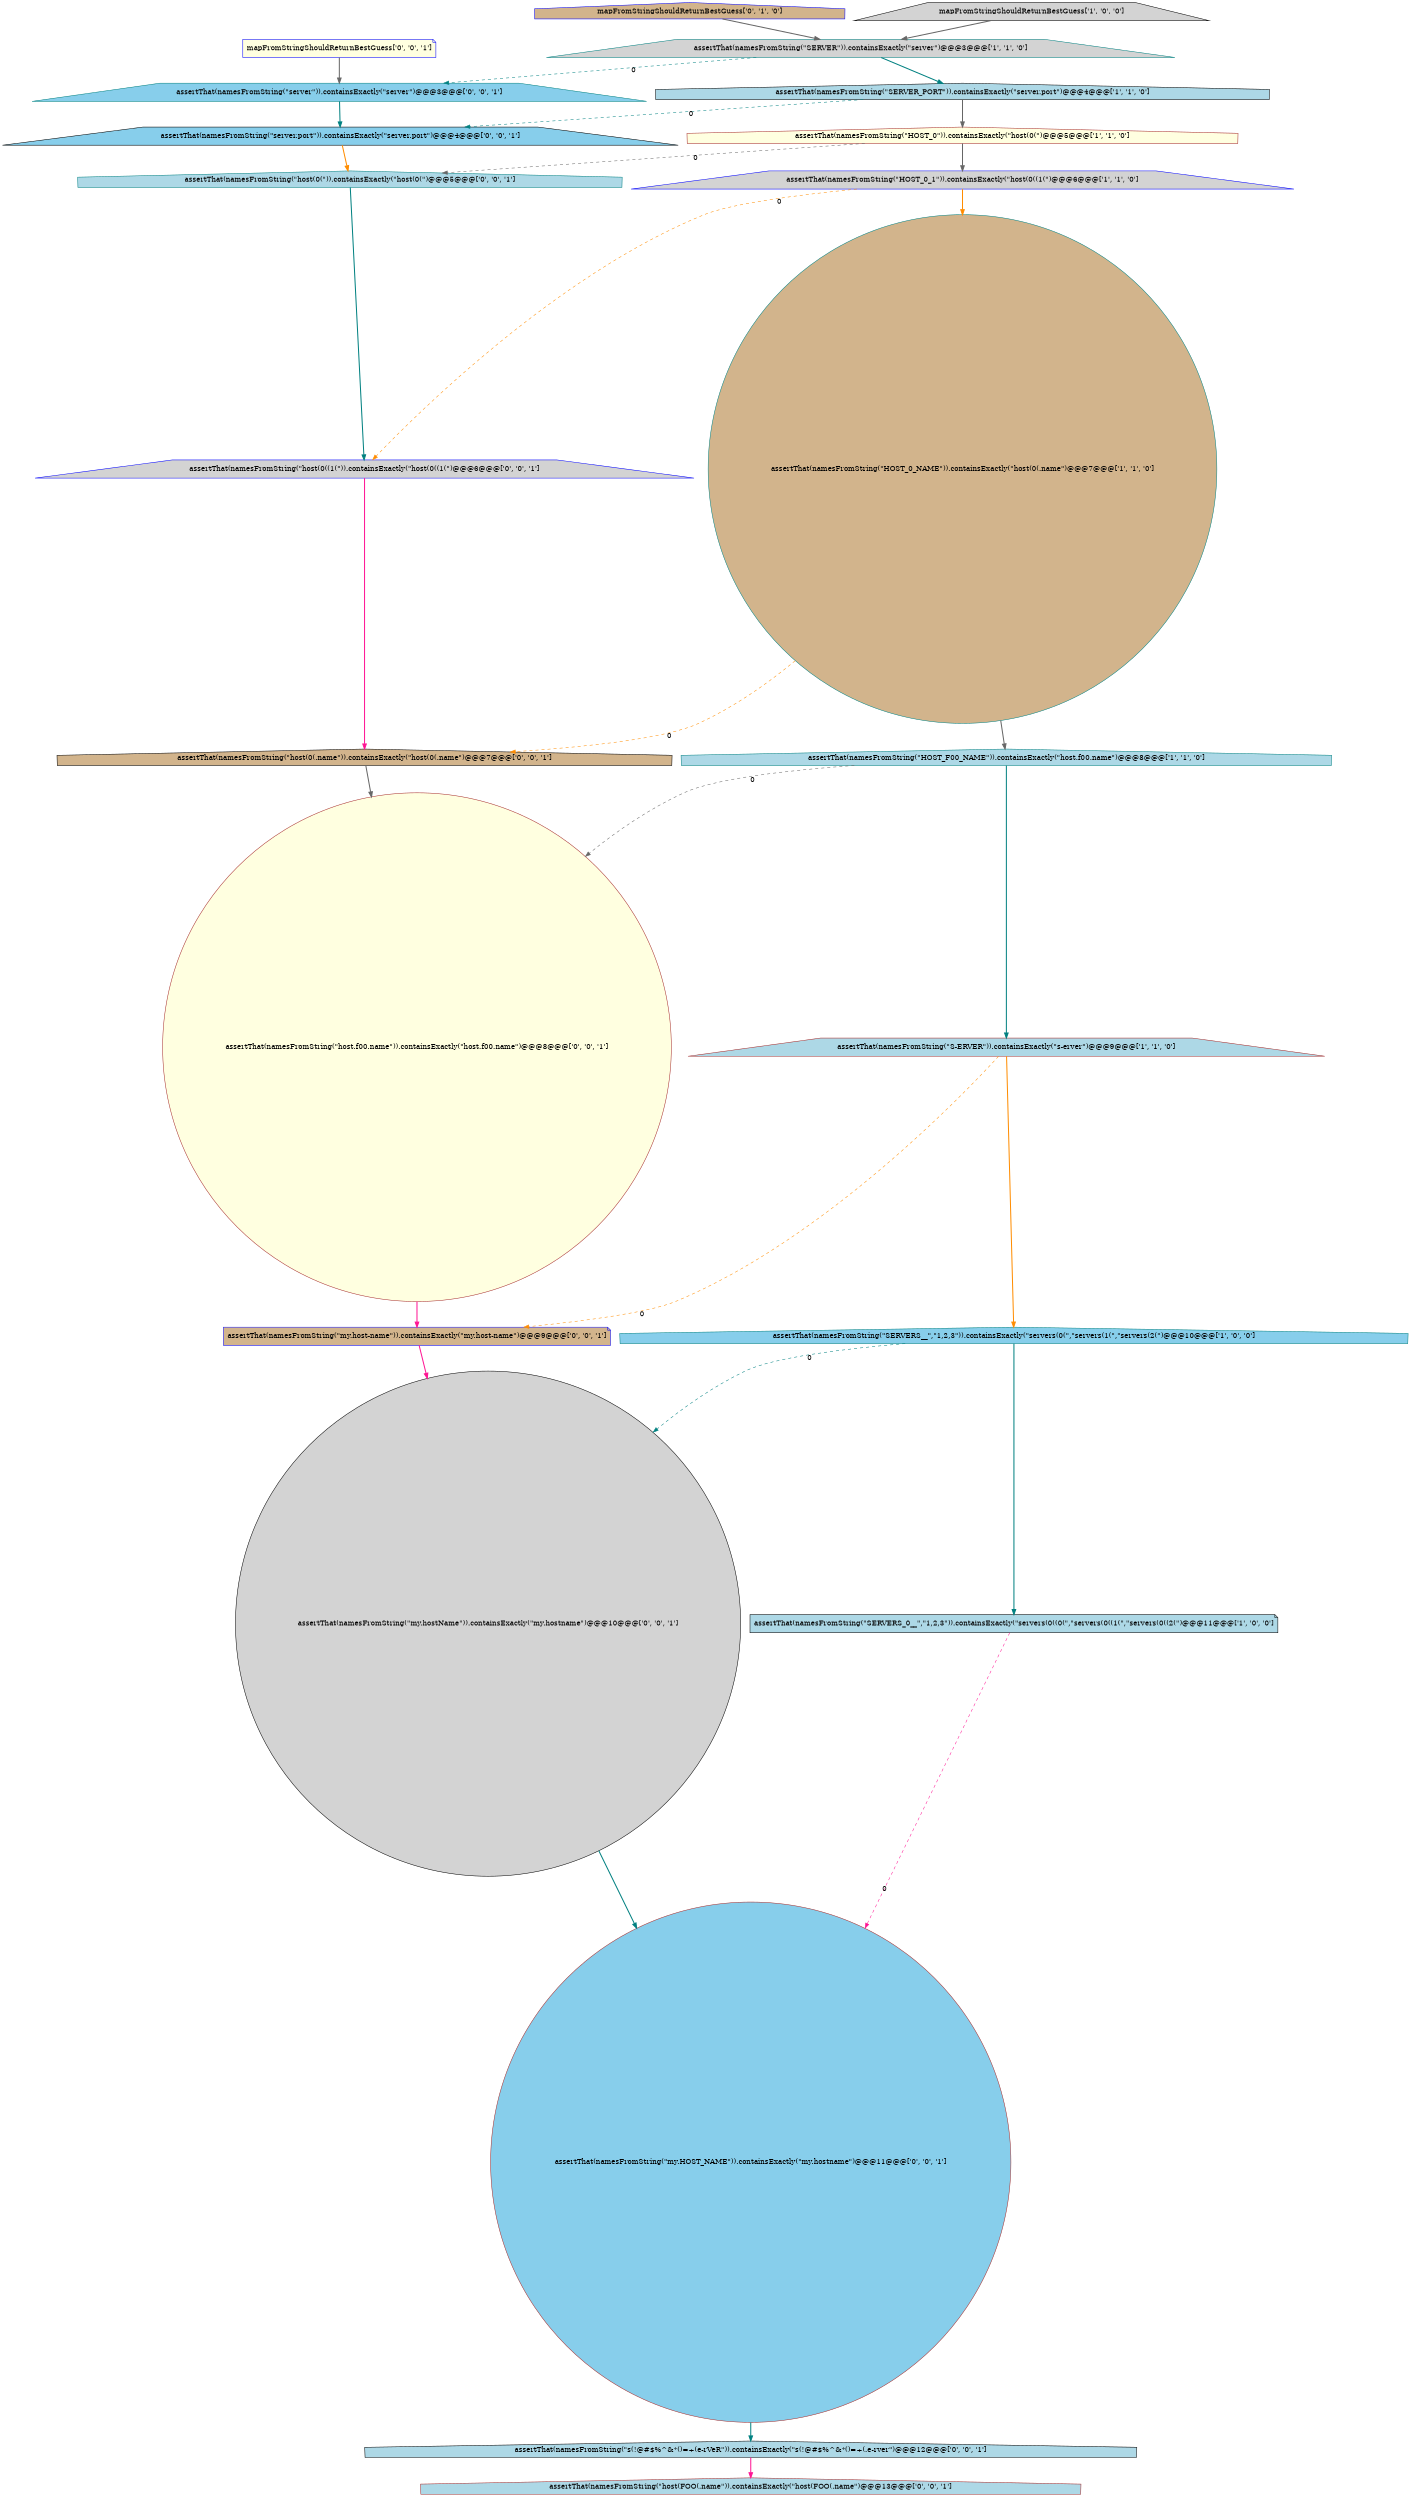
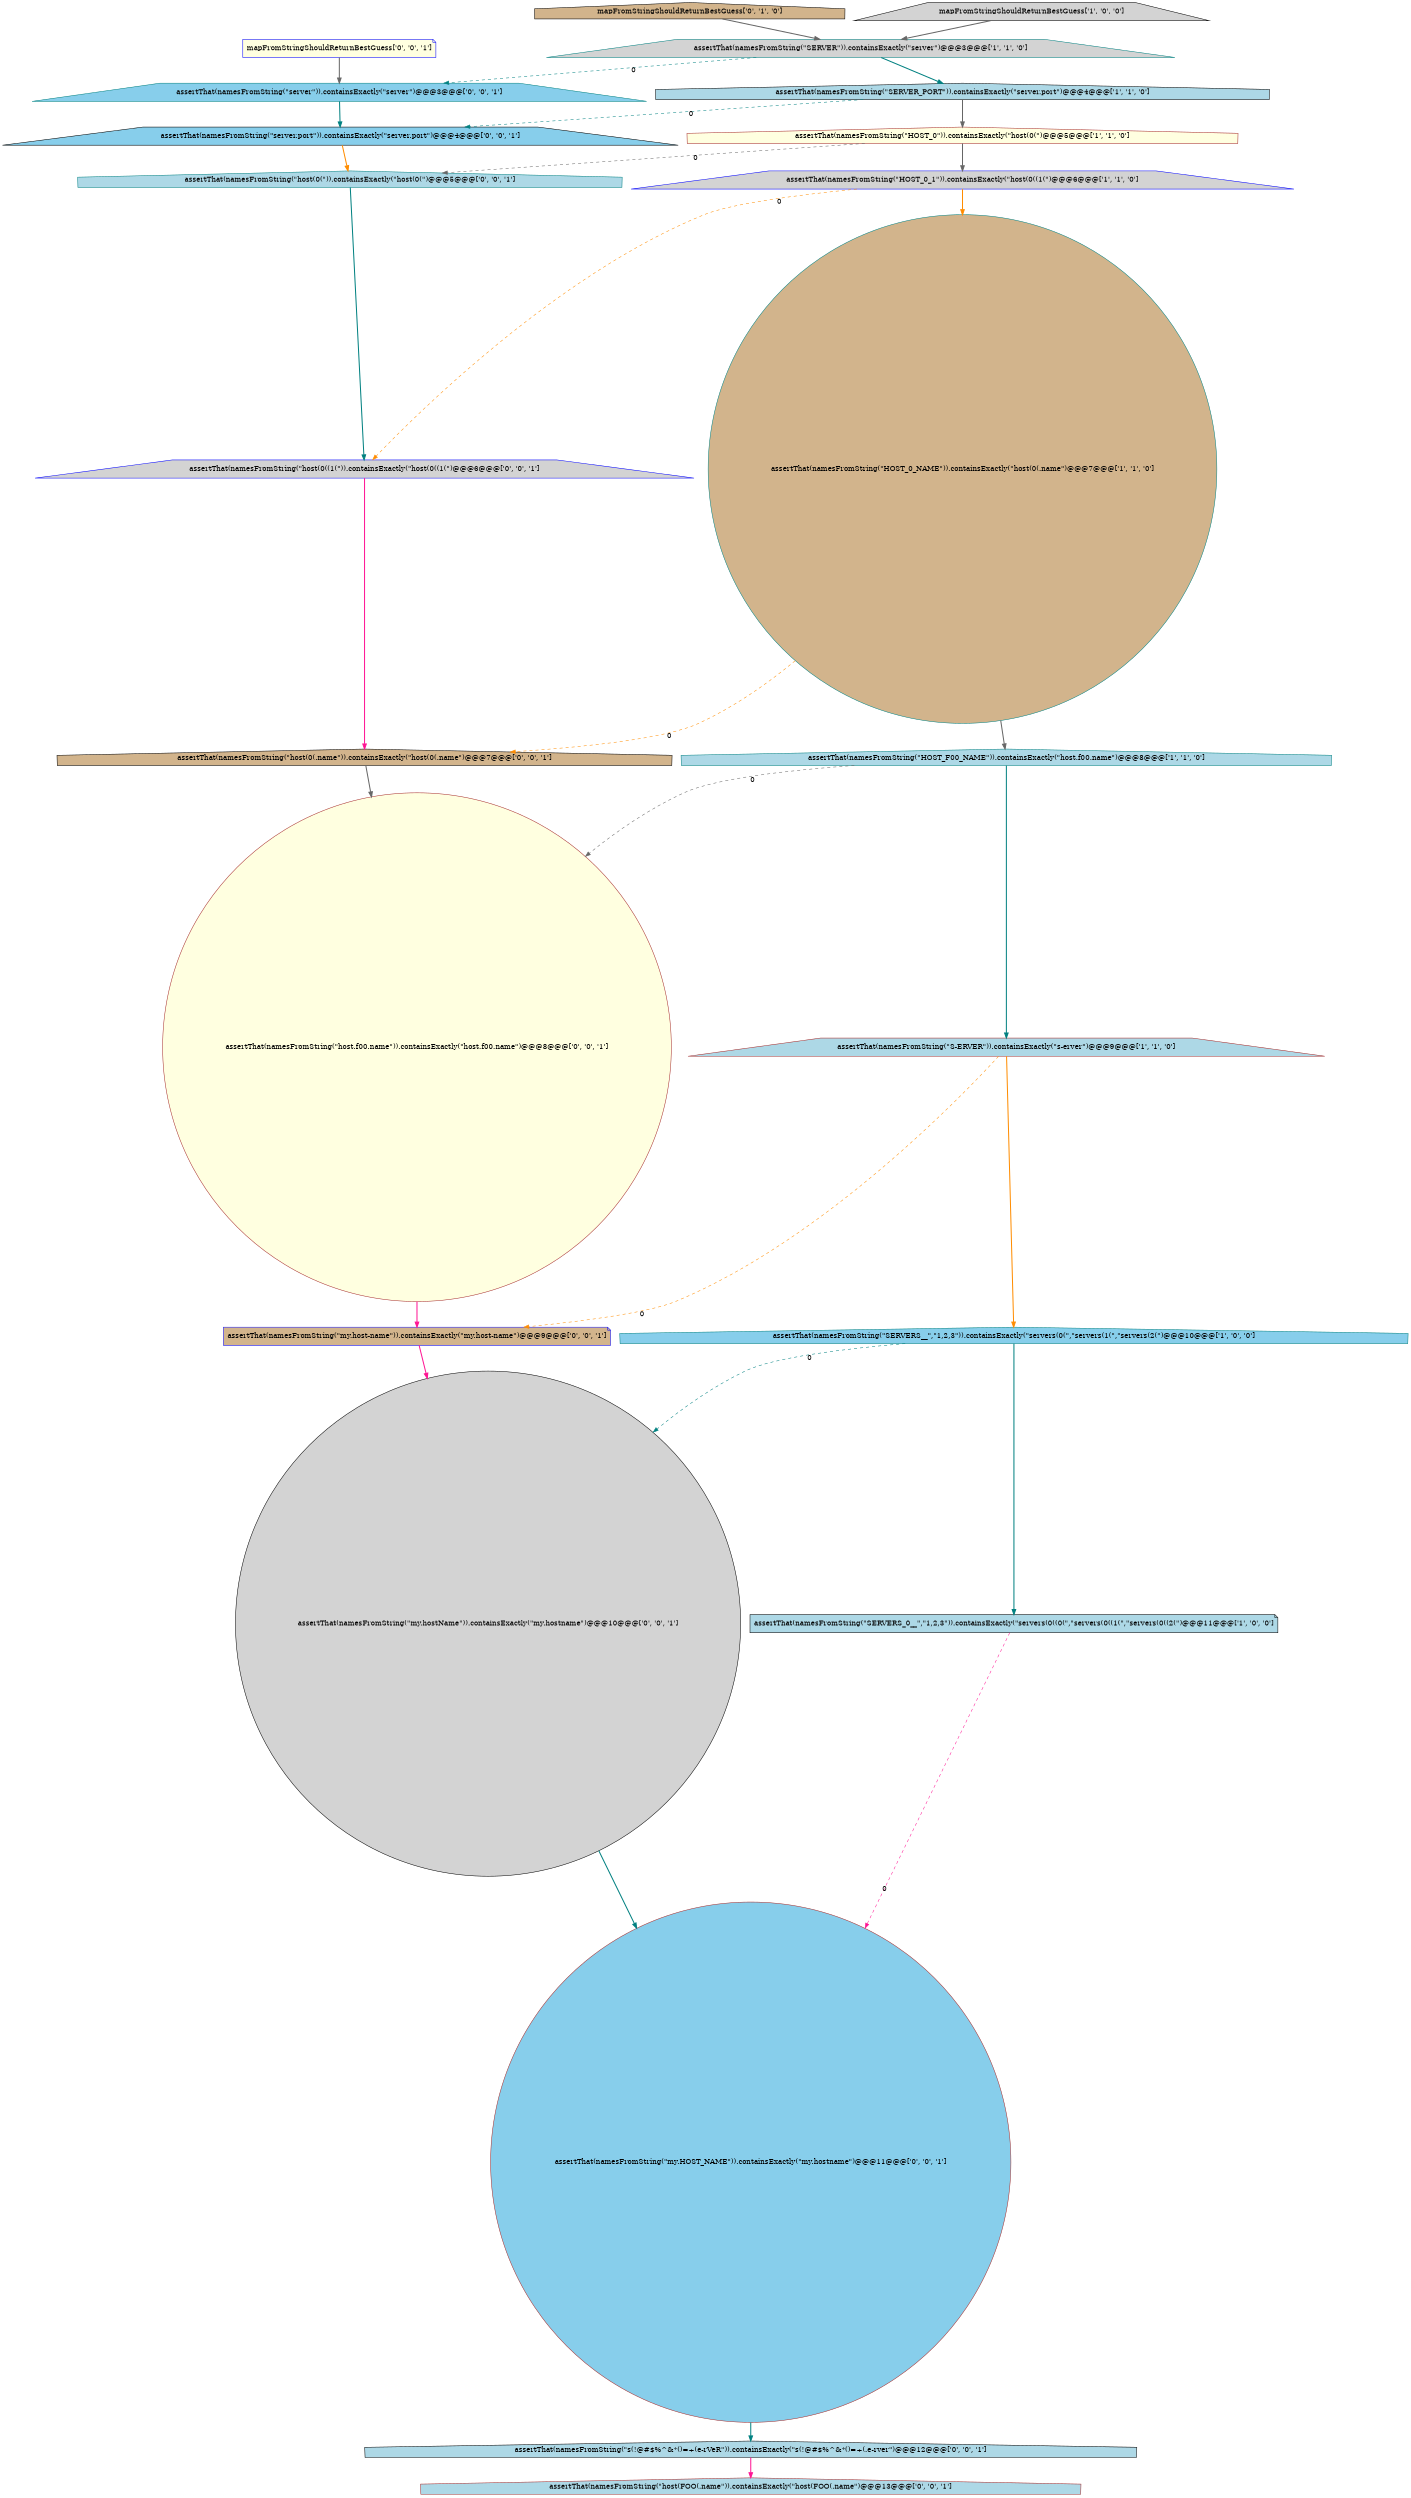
node "mapFromStringShouldReturnBestGuess['0', '1', '0']": color blue -> black
